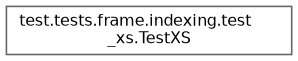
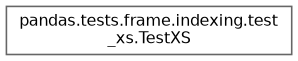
node "test.tests.frame.indexing.test _xs.TestXS": label "test.tests.frame.indexing.test _xs.TestXS" -> "pandas.tests.frame.indexing.test _xs.TestXS"
